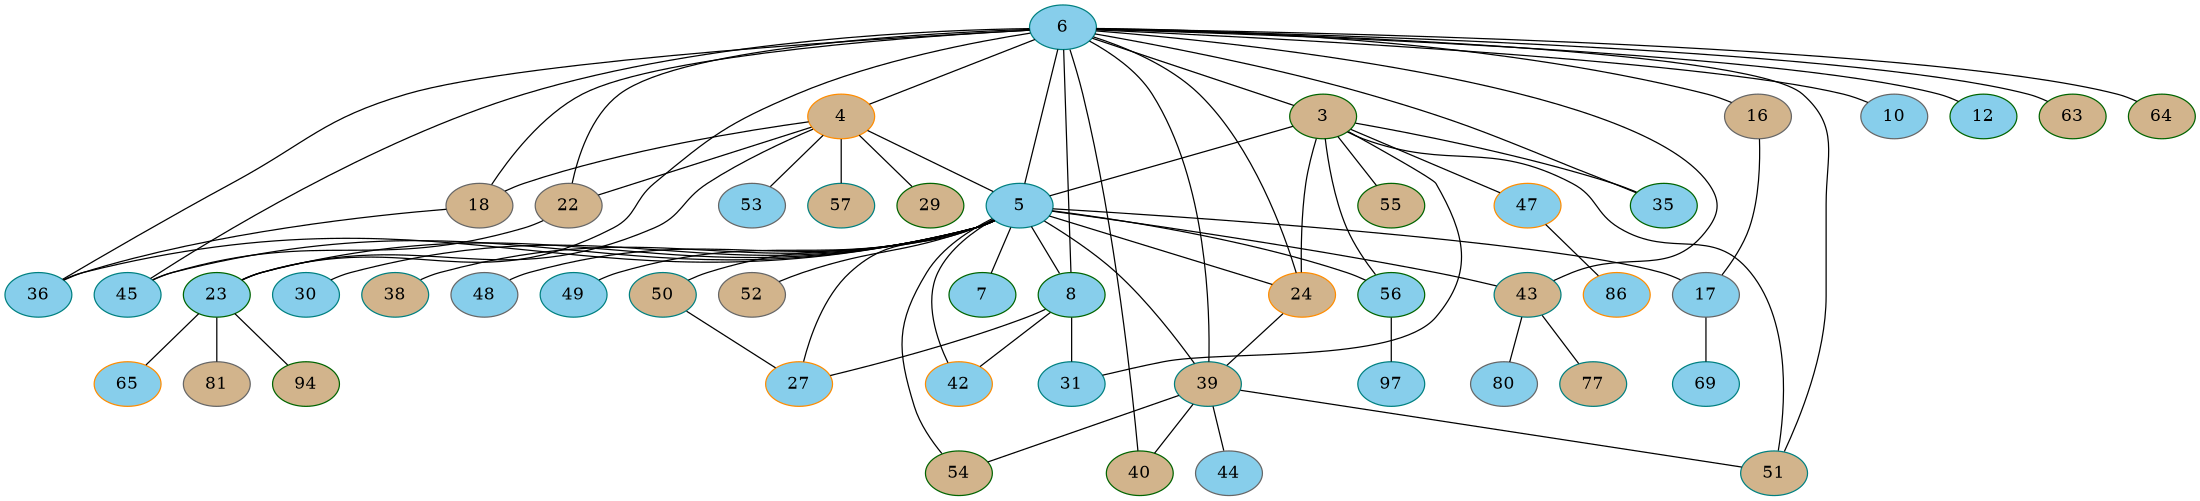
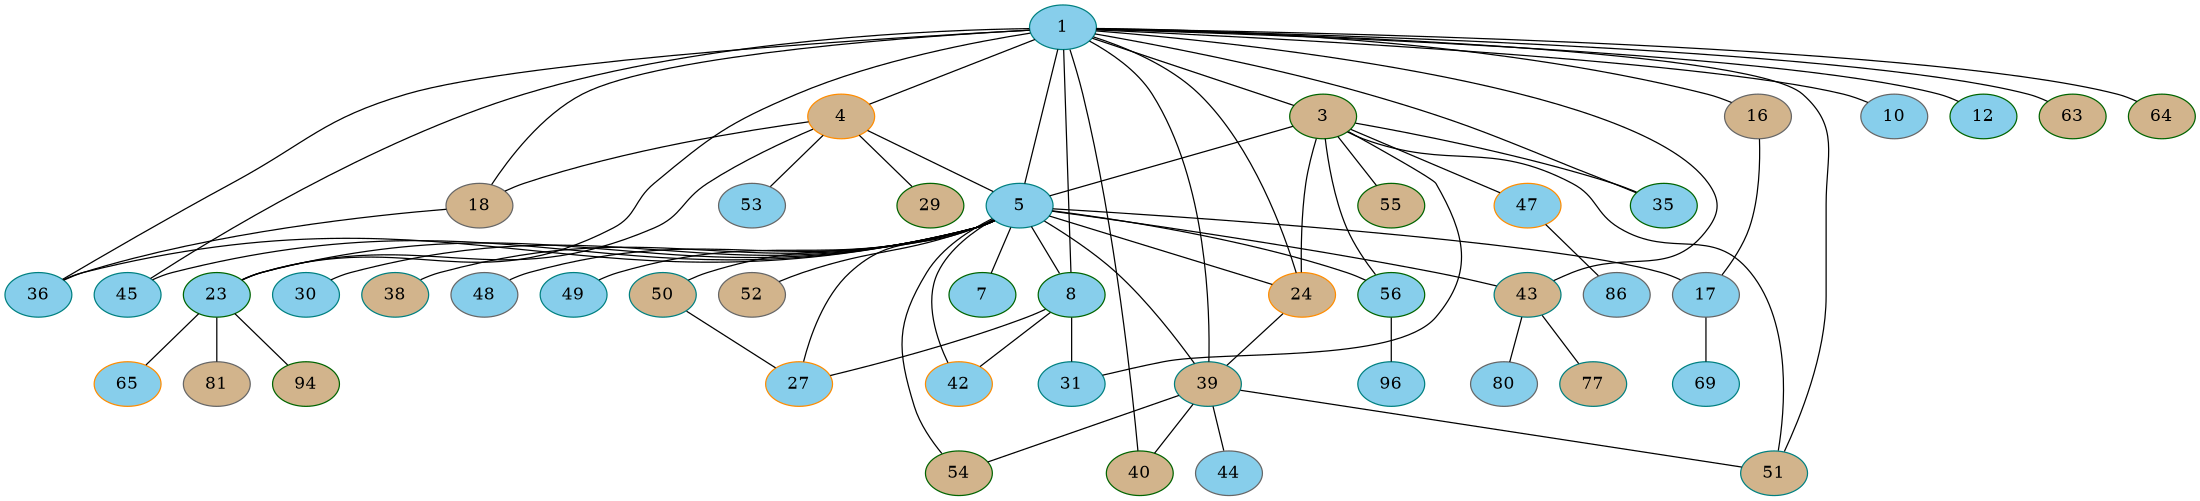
node "6": label "6" -> "1"
node "22": removed
node "57": removed
node "86": color darkorange -> gray40
node "97": label "97" -> "96"
